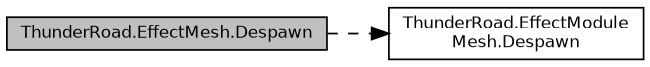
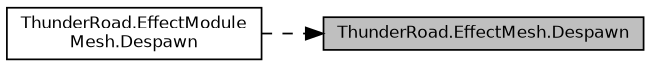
edge "ThunderRoad.EffectMesh.Despawn" -> "ThunderRoad.EffectModule Mesh.Despawn": reversed
